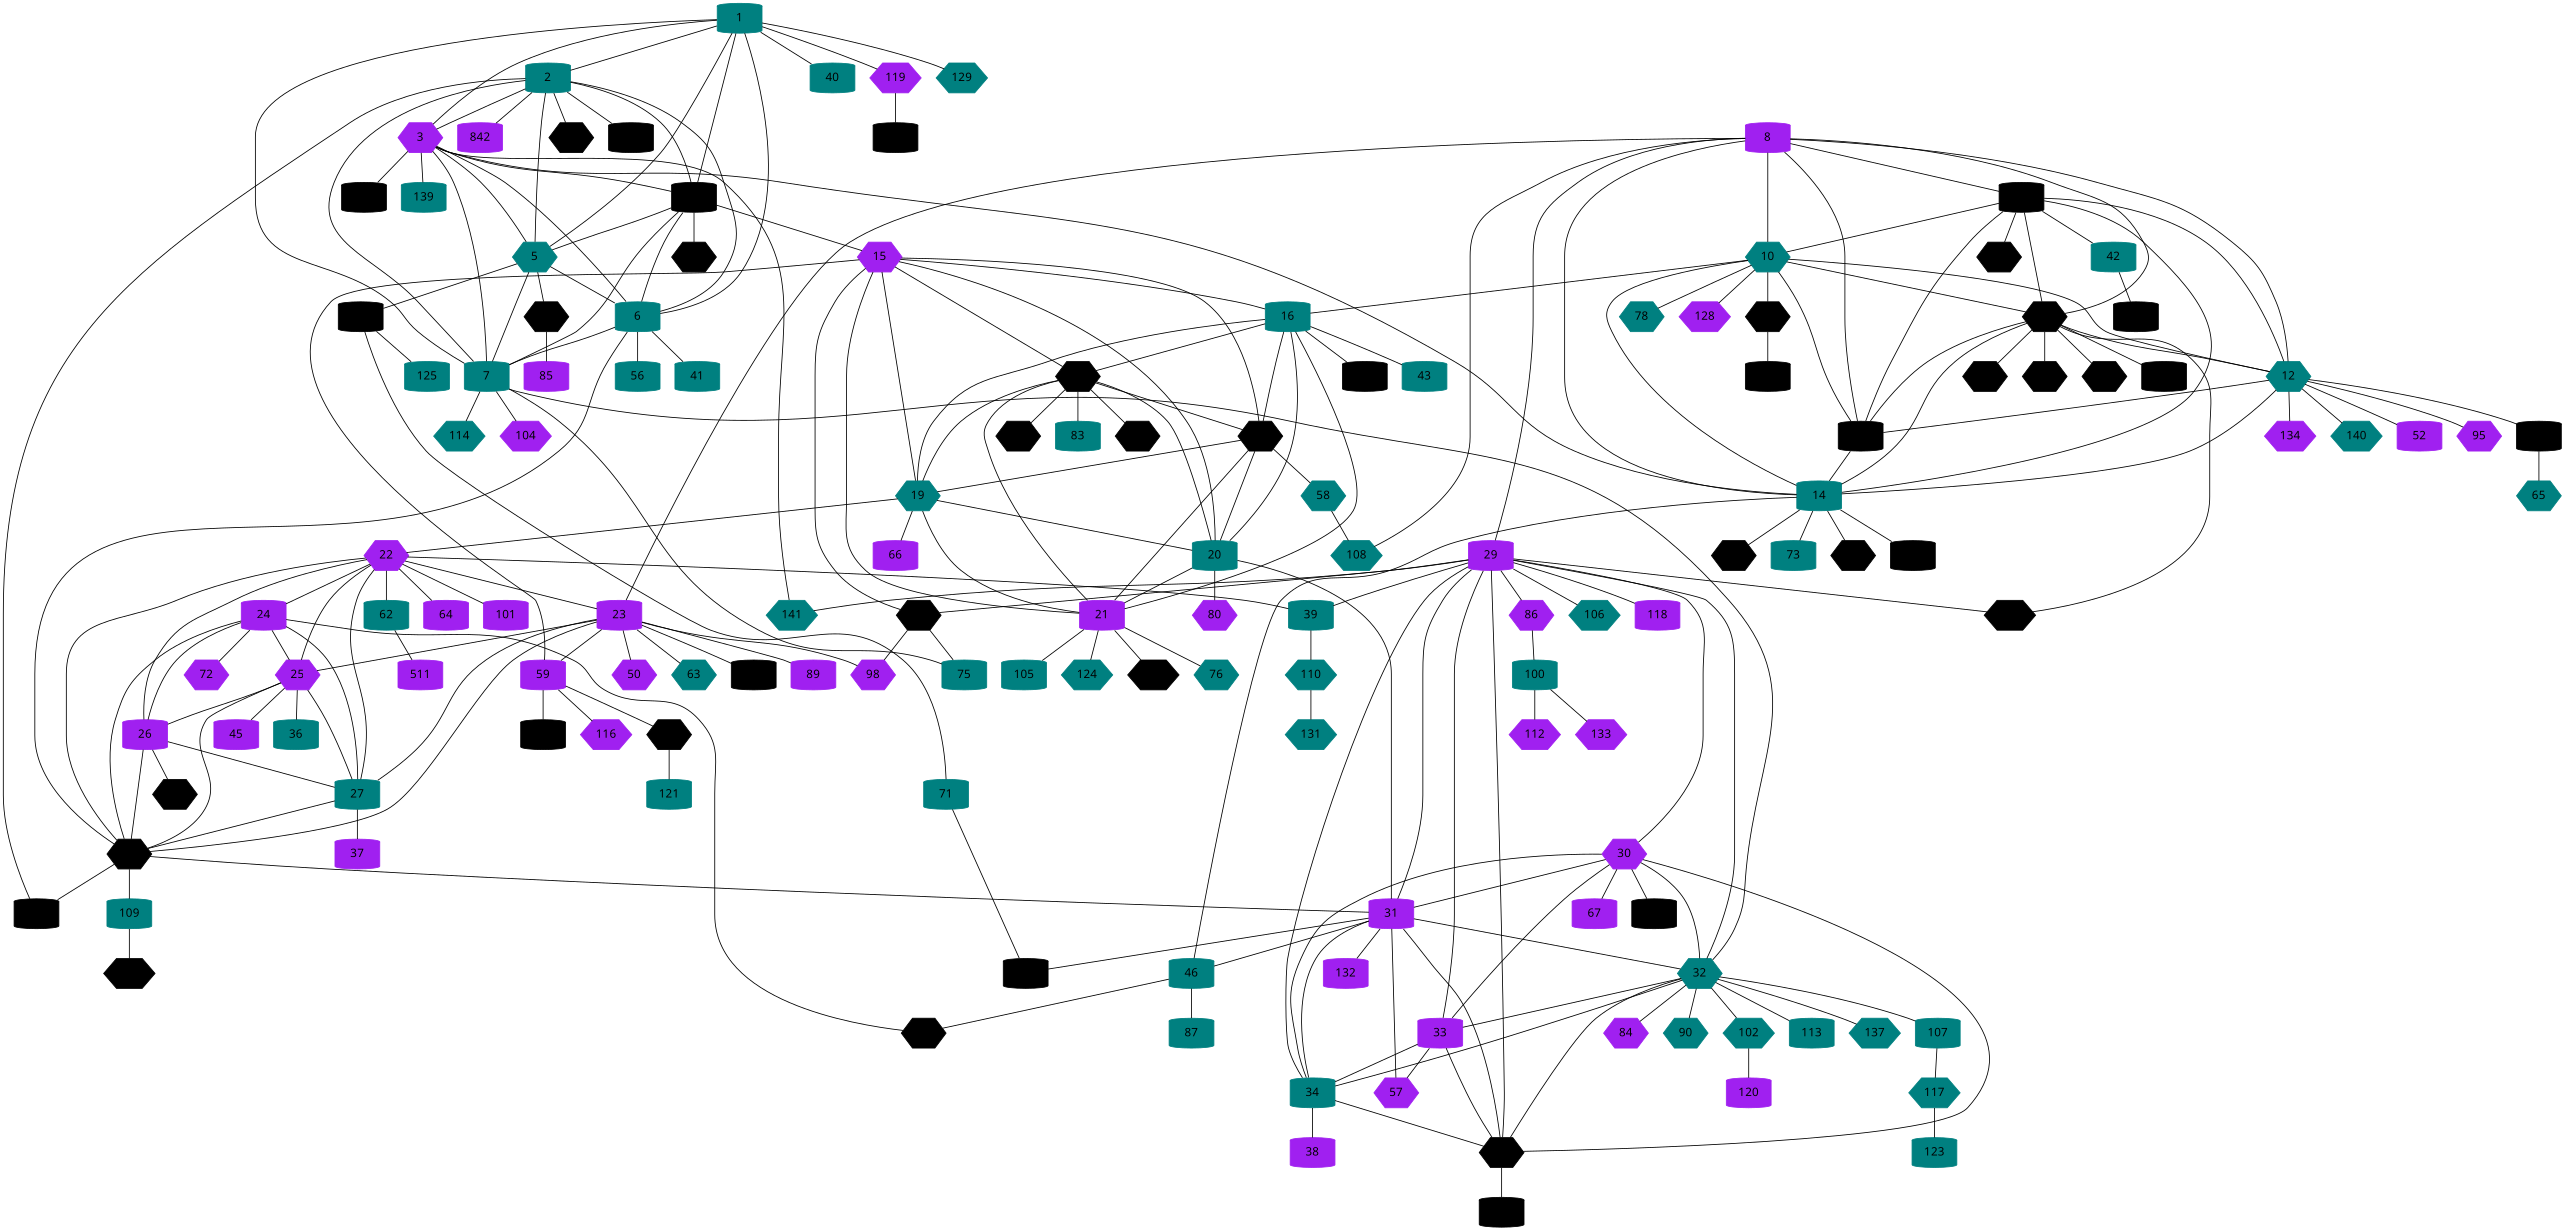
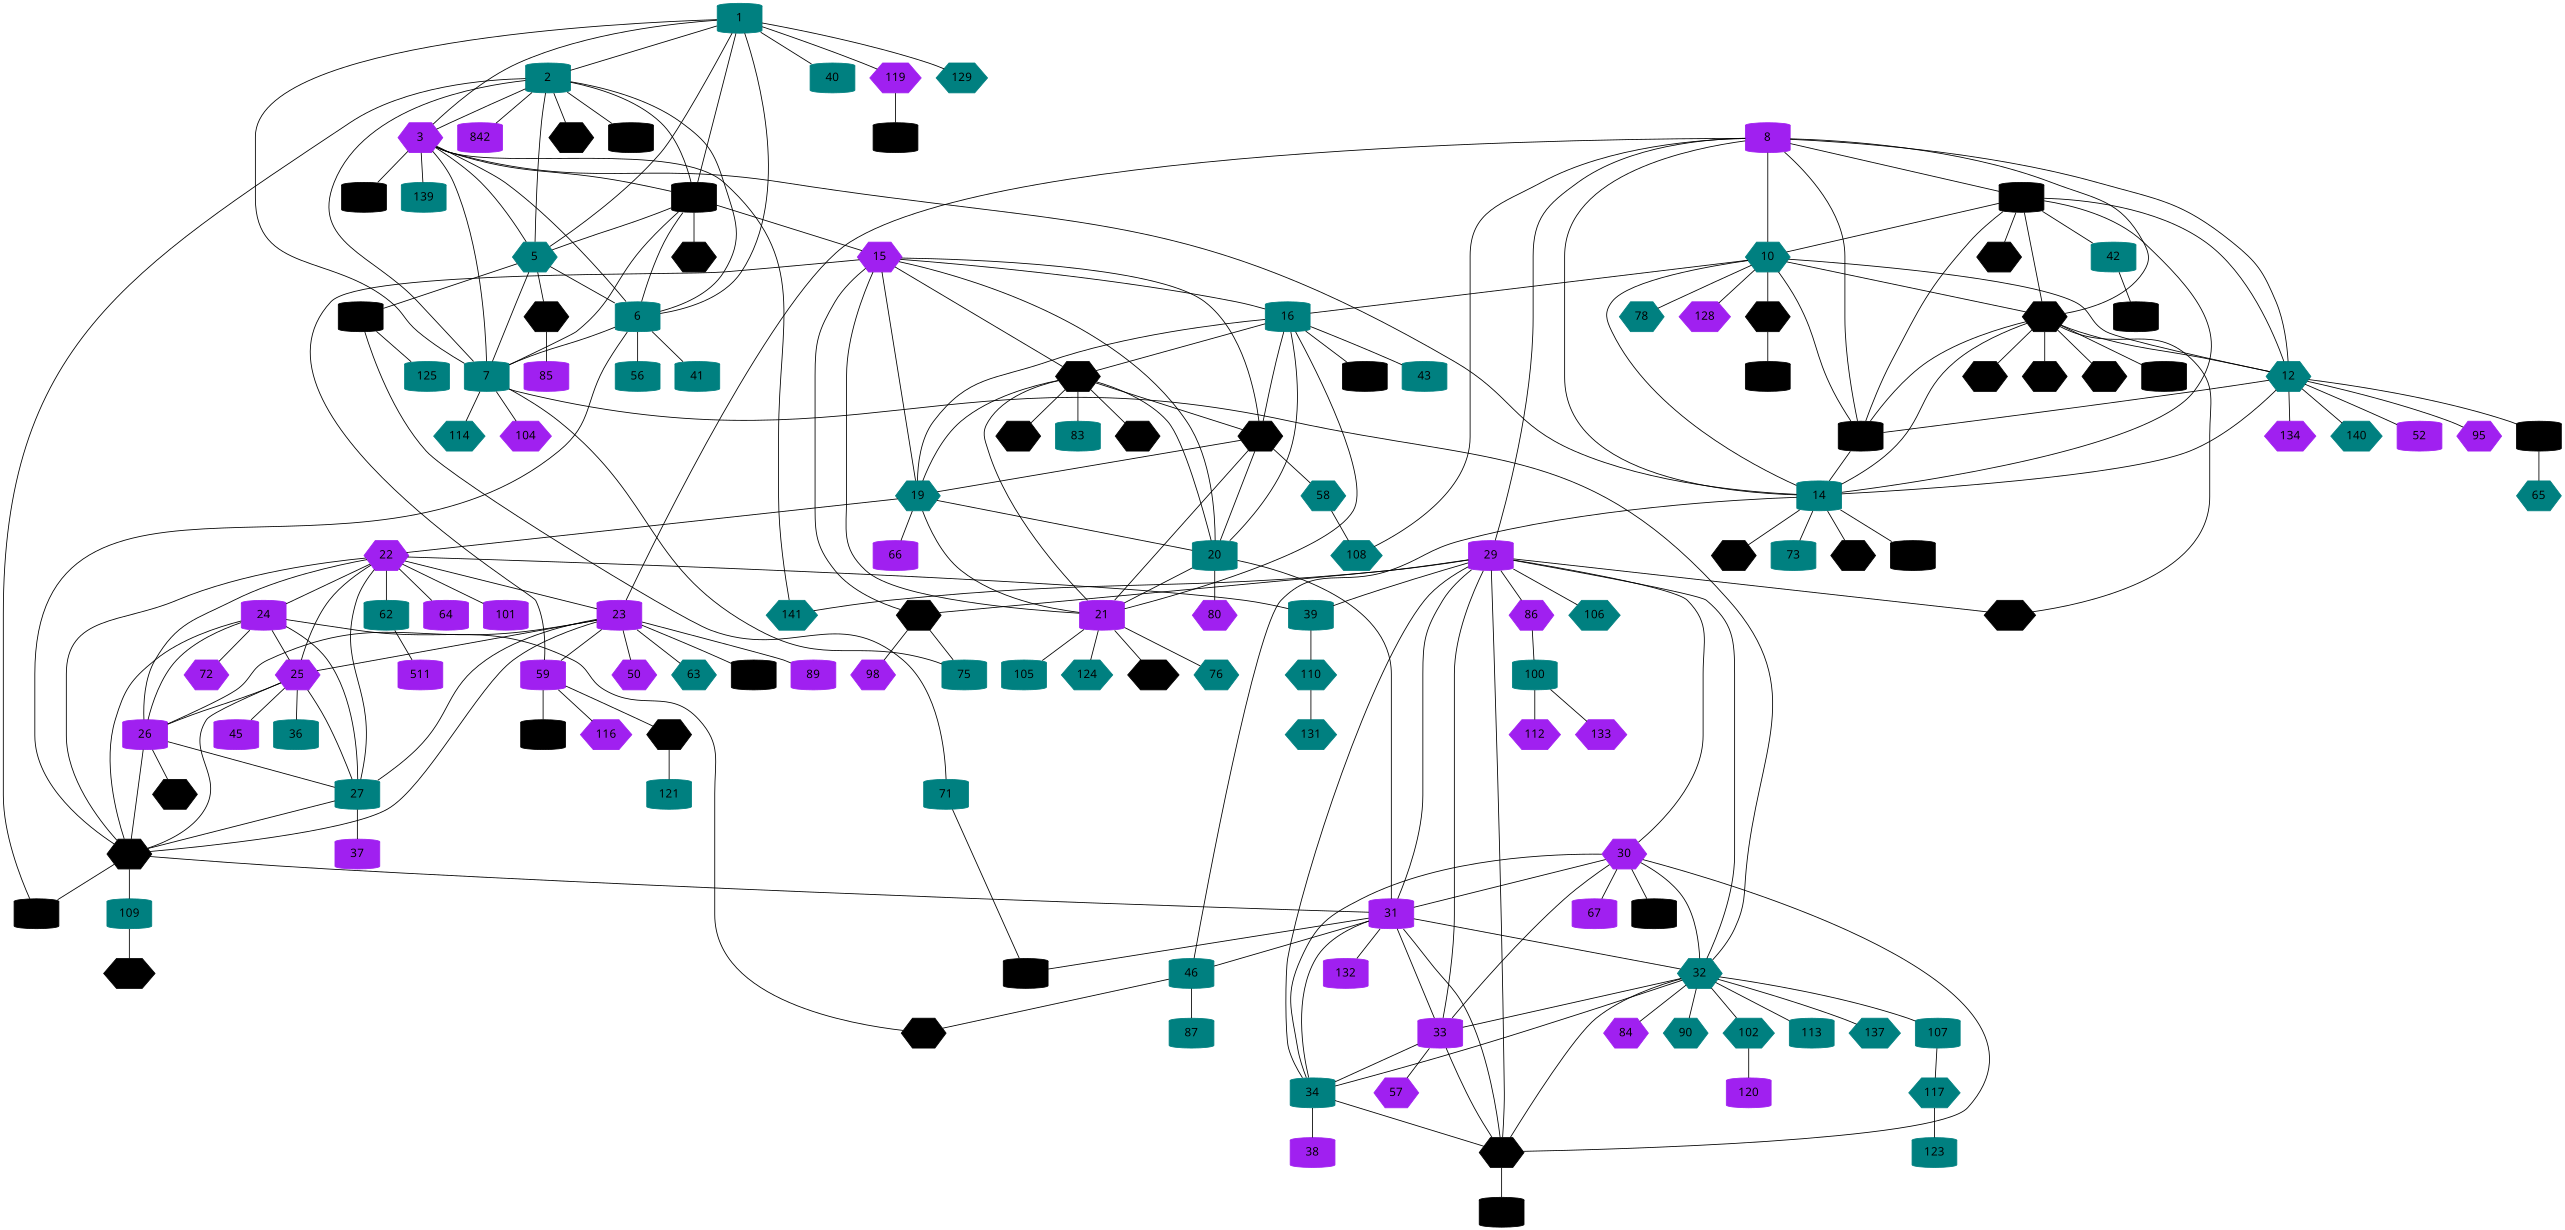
node "118": removed
edge "23" -- "98": now "23" -- "26"
edge "31" -- "57": now "31" -- "33"
